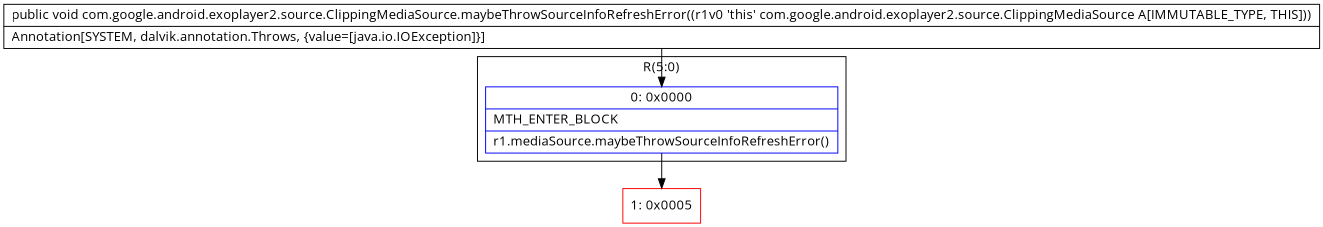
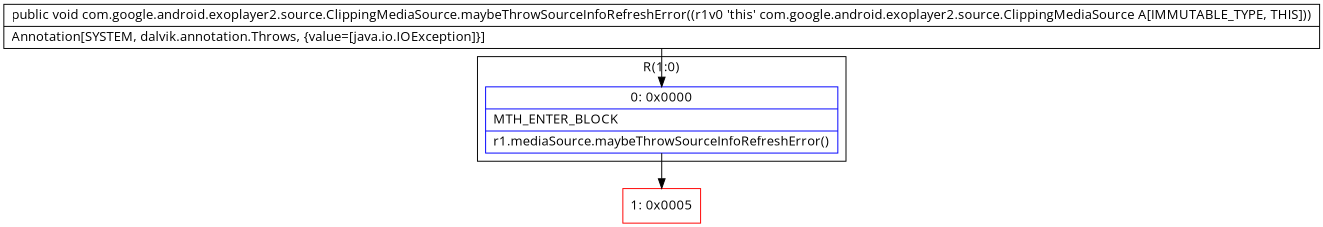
cluster "R(5:0)": label "R(5:0)" -> "R(1:0)"
